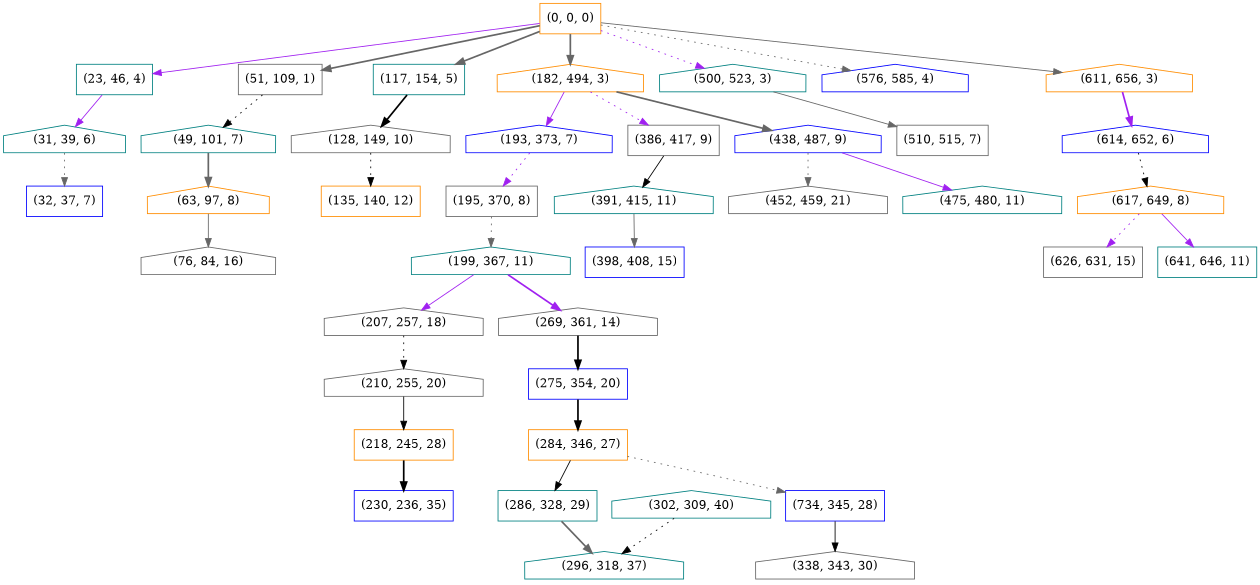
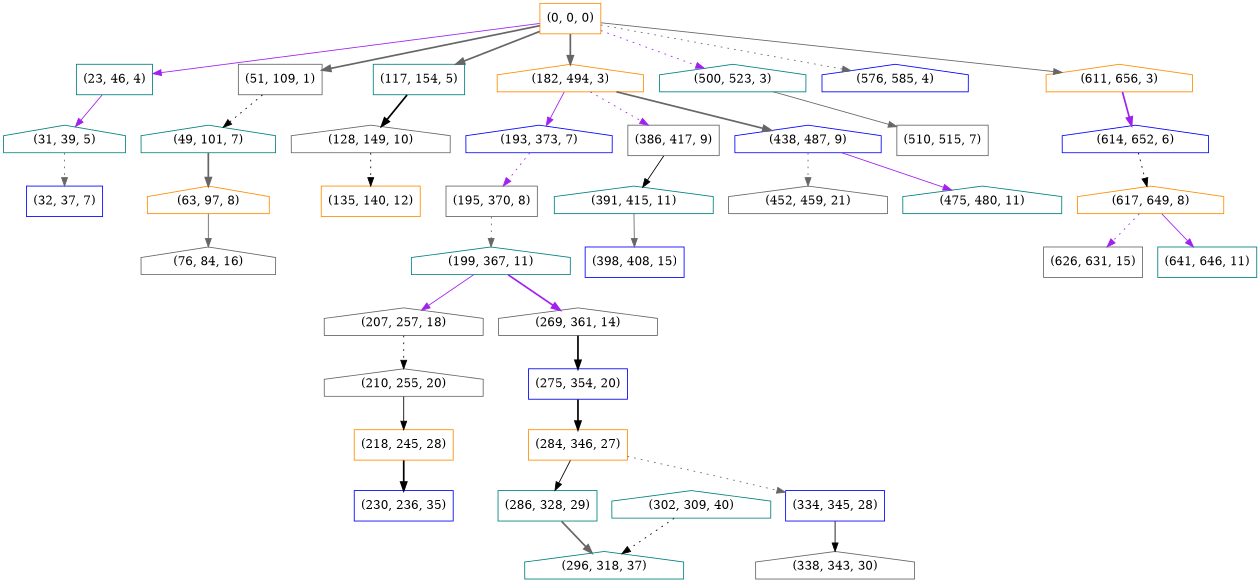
node "(31, 39, 6)": label "(31, 39, 6)" -> "(31, 39, 5)"
node "(734, 345, 28)": label "(734, 345, 28)" -> "(334, 345, 28)"
